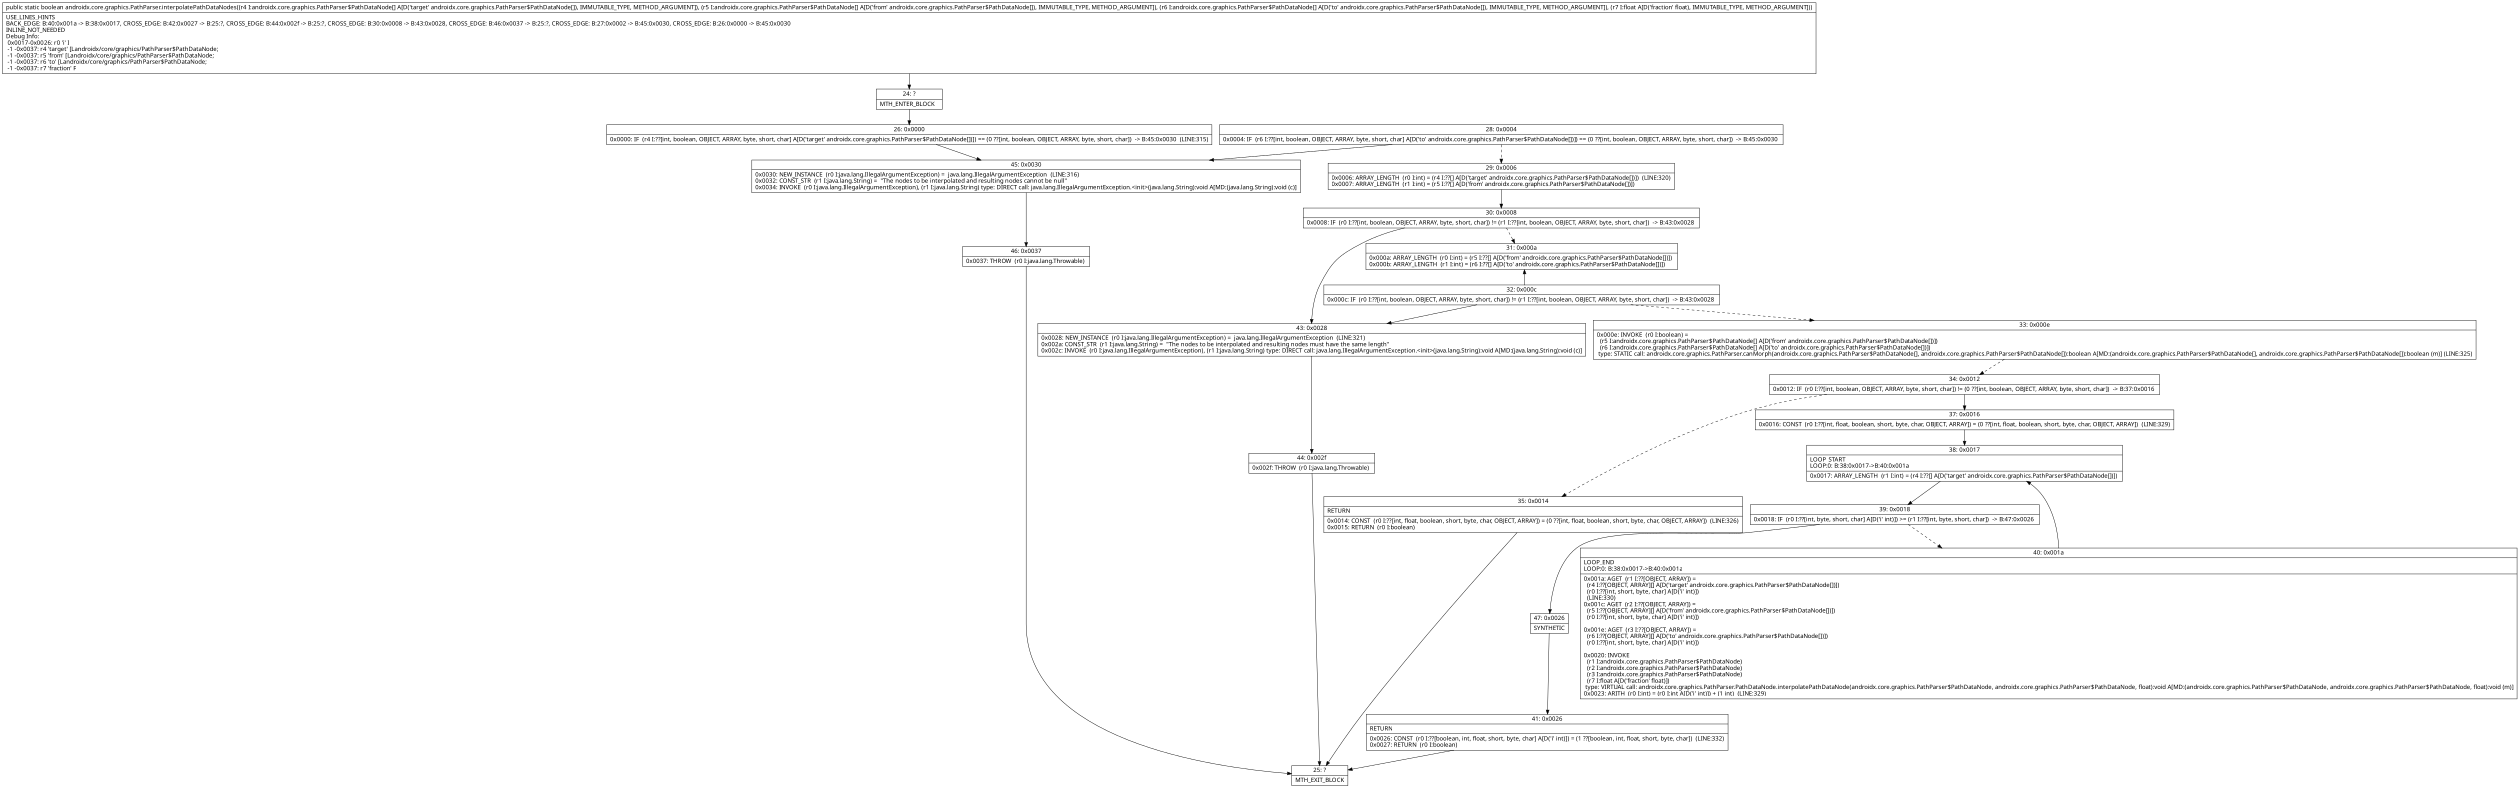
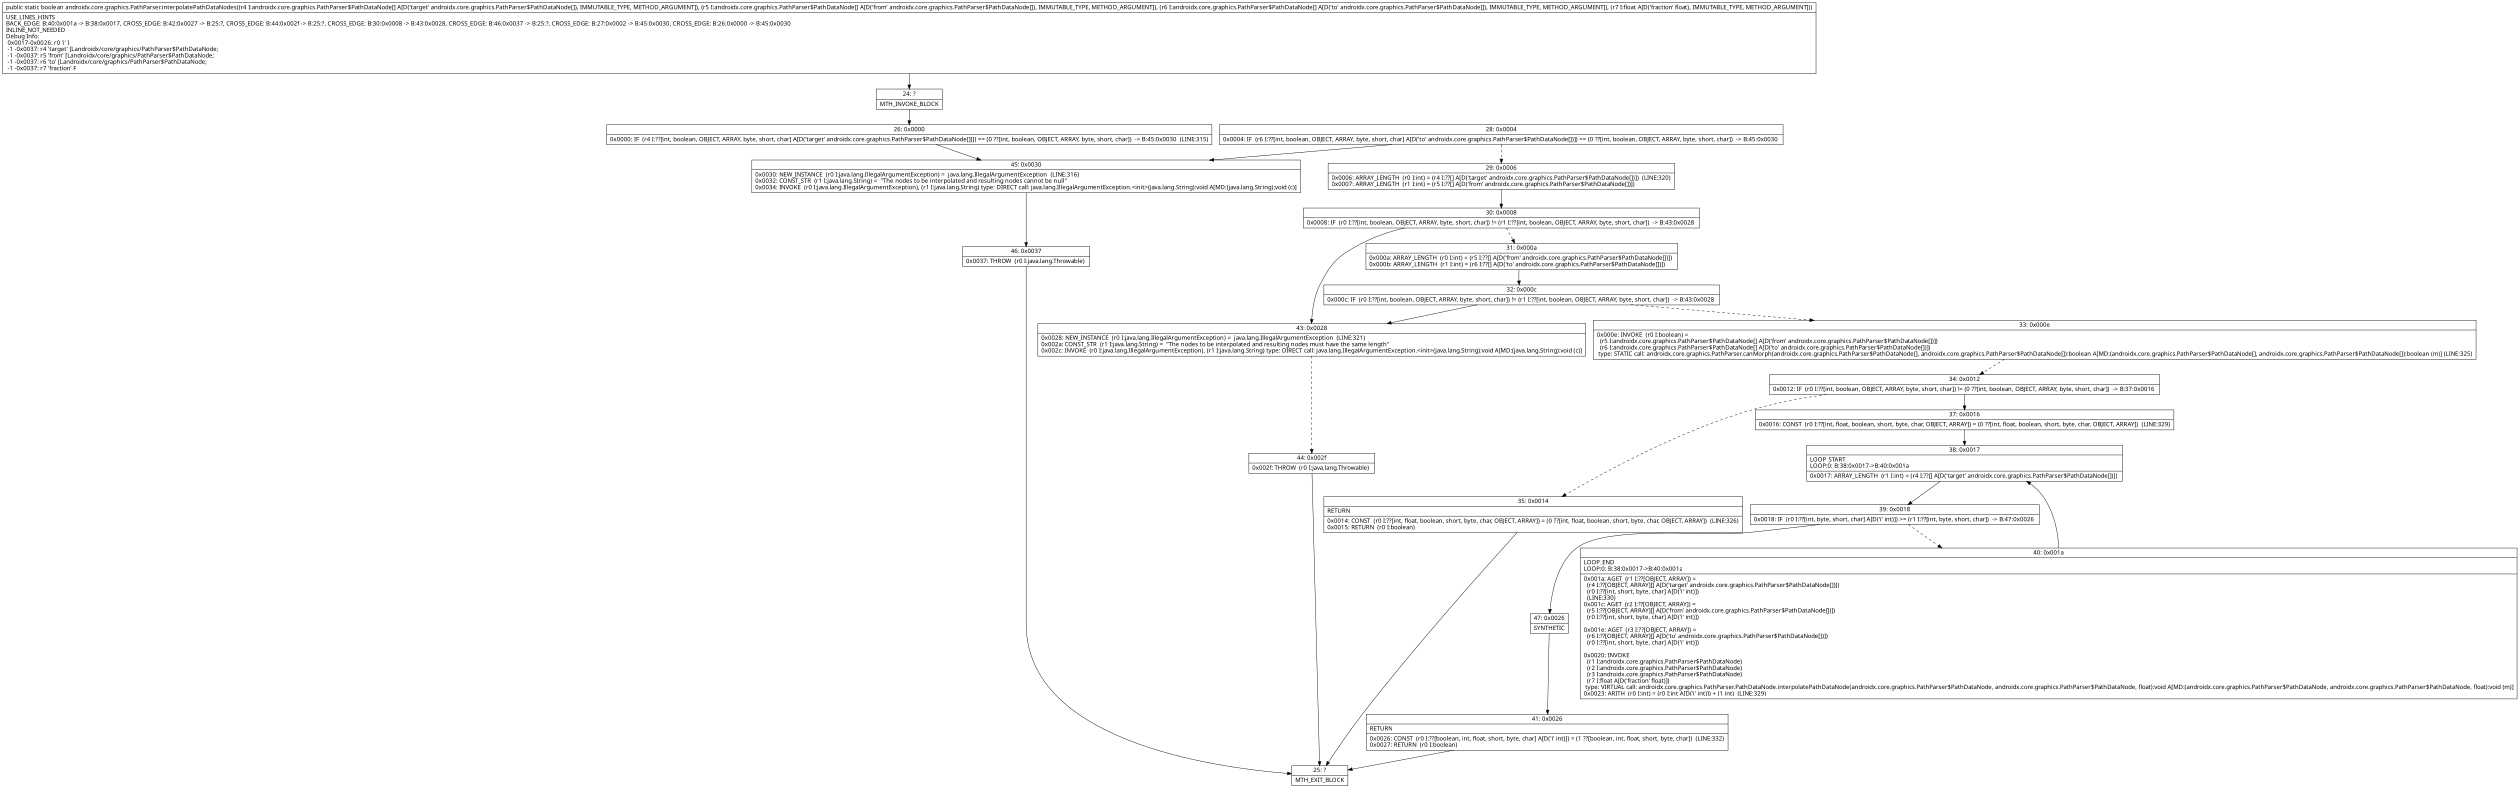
node "24: ?": text "MTH_ENTER_BLOCK" -> "MTH_INVOKE_BLOCK"
edge "32: 0x000c" -> "31: 0x000a": reversed
edge "43: 0x0028" -> "44: 0x002f": style solid -> dashed
